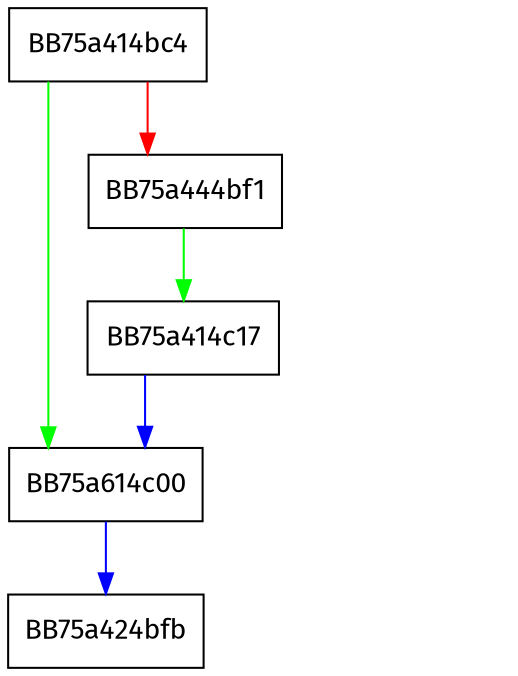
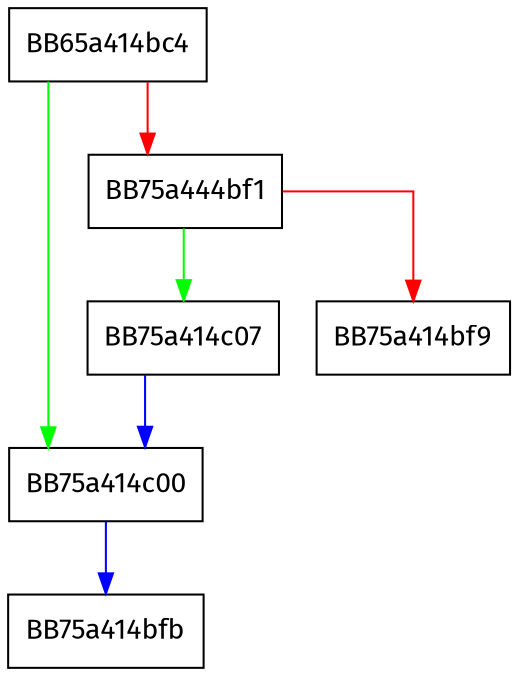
node "BB75a414bc4": label "BB75a414bc4" -> "BB65a414bc4"
node "BB75a414c17": label "BB75a414c17" -> "BB75a414c07"
node "BB75a414bf9": added
node "BB75a614c00": label "BB75a614c00" -> "BB75a414c00"
node "BB75a424bfb": label "BB75a424bfb" -> "BB75a414bfb"
